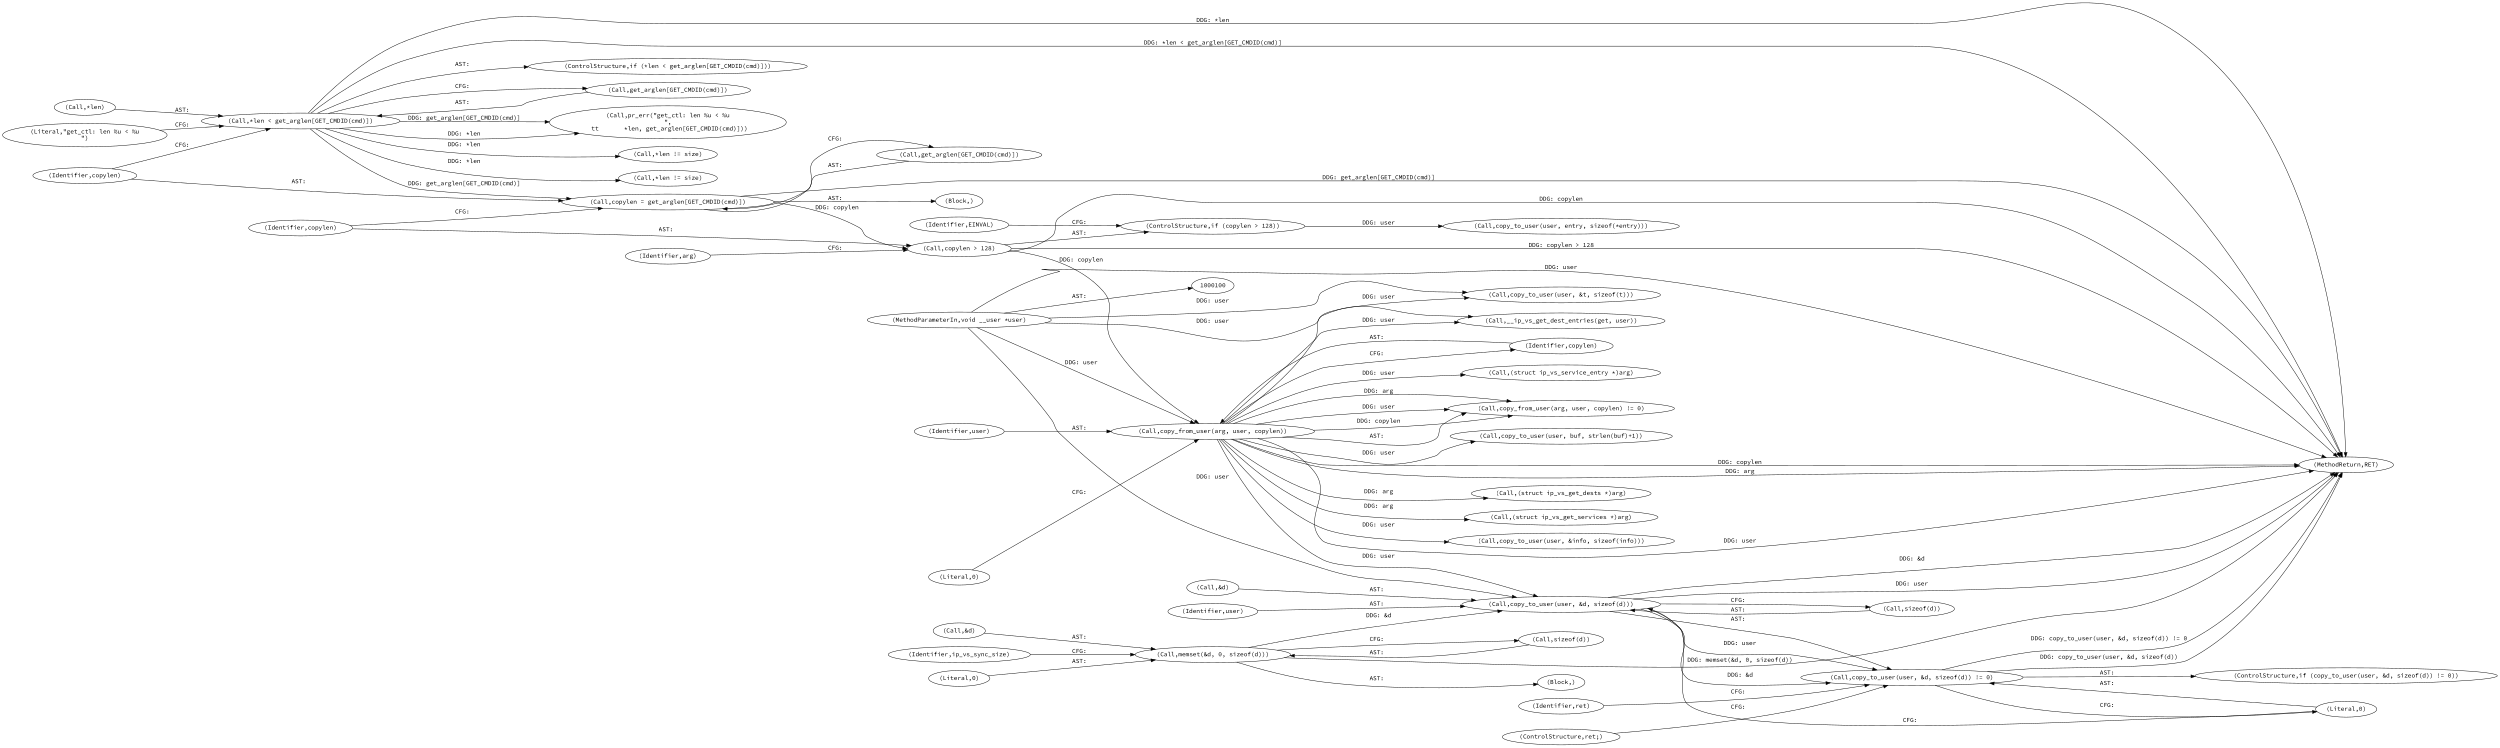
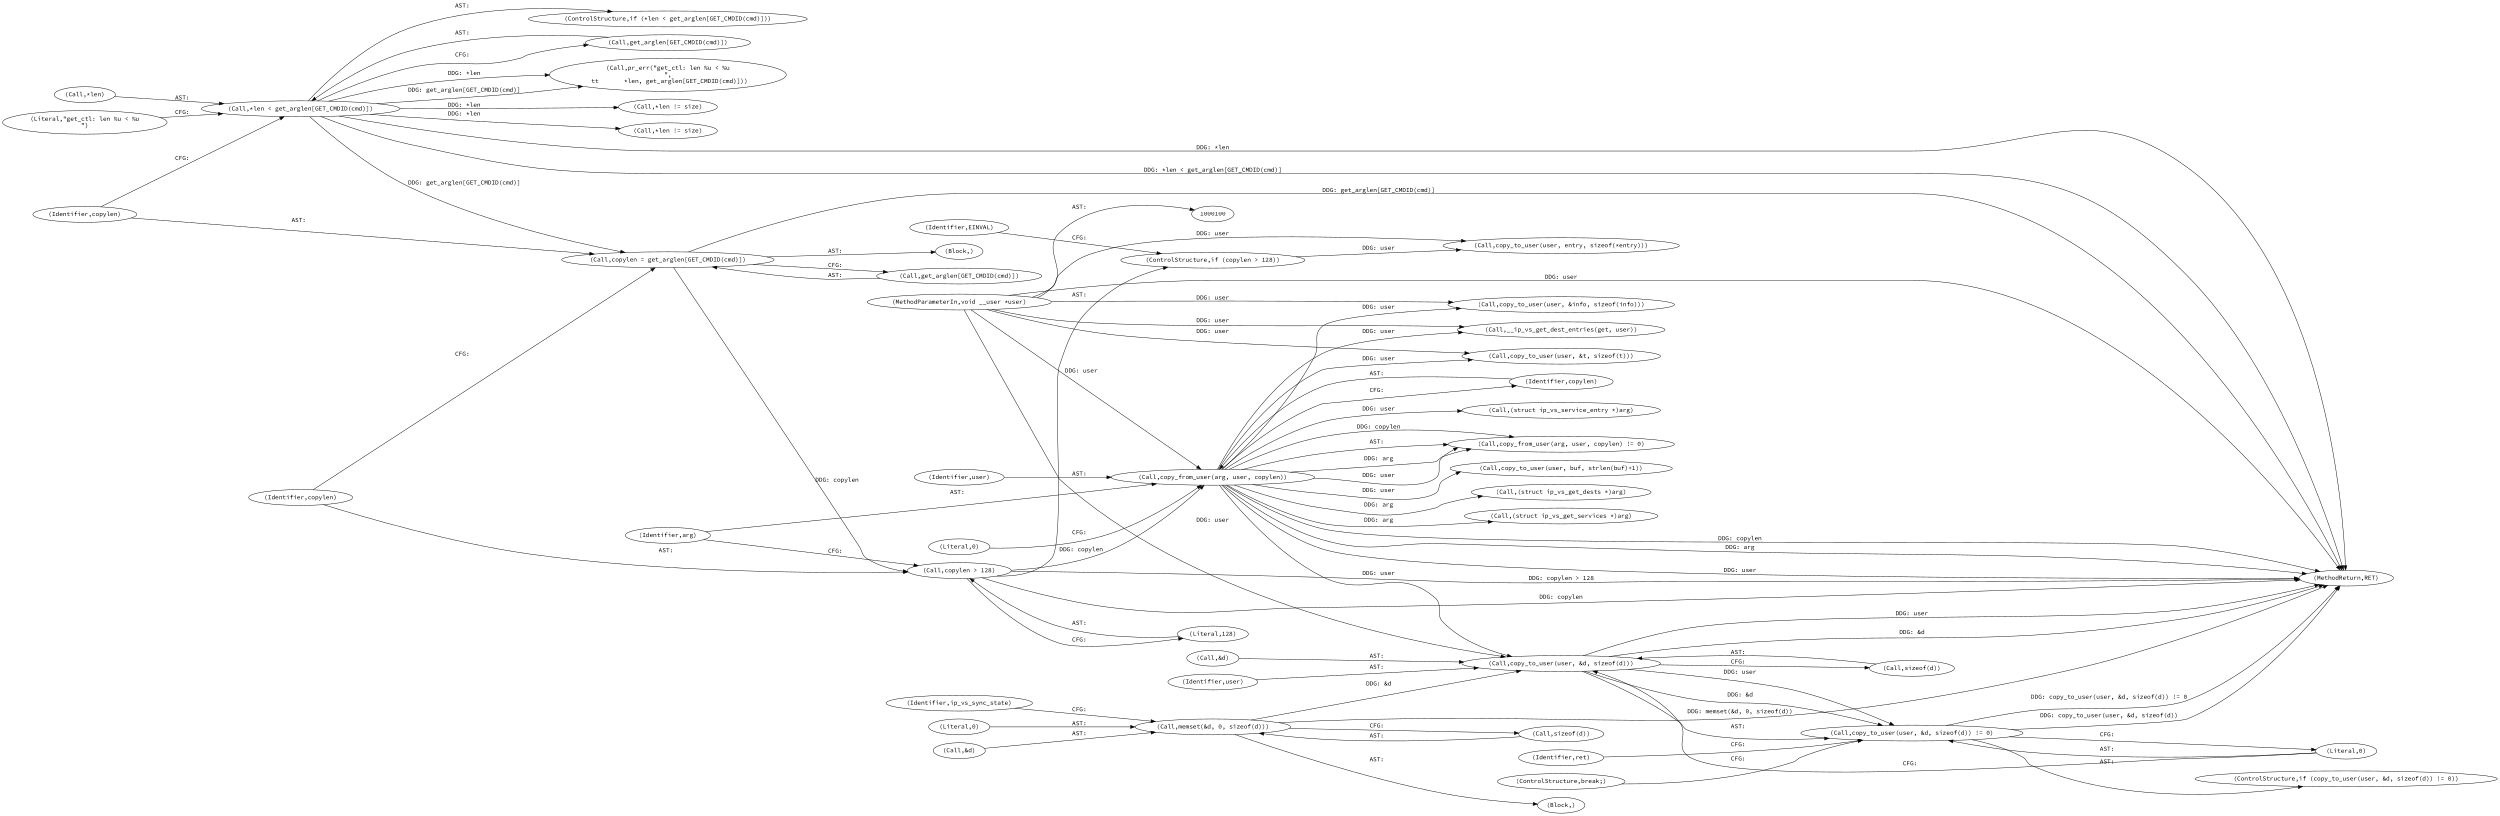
edge "(MethodParameterIn,void __user *user)" -> "(Call,copy_to_user(user, entry, sizeof(*entry)))": added, label "DDG: user"
edge "(MethodParameterIn,void __user *user)" -> "(Call,copy_to_user(user, &info, sizeof(info)))": added, label "DDG: user"
edge "(Identifier,arg)" -> "(Call,copy_from_user(arg, user, copylen))": added, label "AST:"
node "(Literal,128)": added
node "(Identifier,ip_vs_sync_size)": label "(Identifier,ip_vs_sync_size)" -> "(Identifier,ip_vs_sync_state)"
node "(ControlStructure,ret;)": label "(ControlStructure,ret;)" -> "(ControlStructure,break;)"
